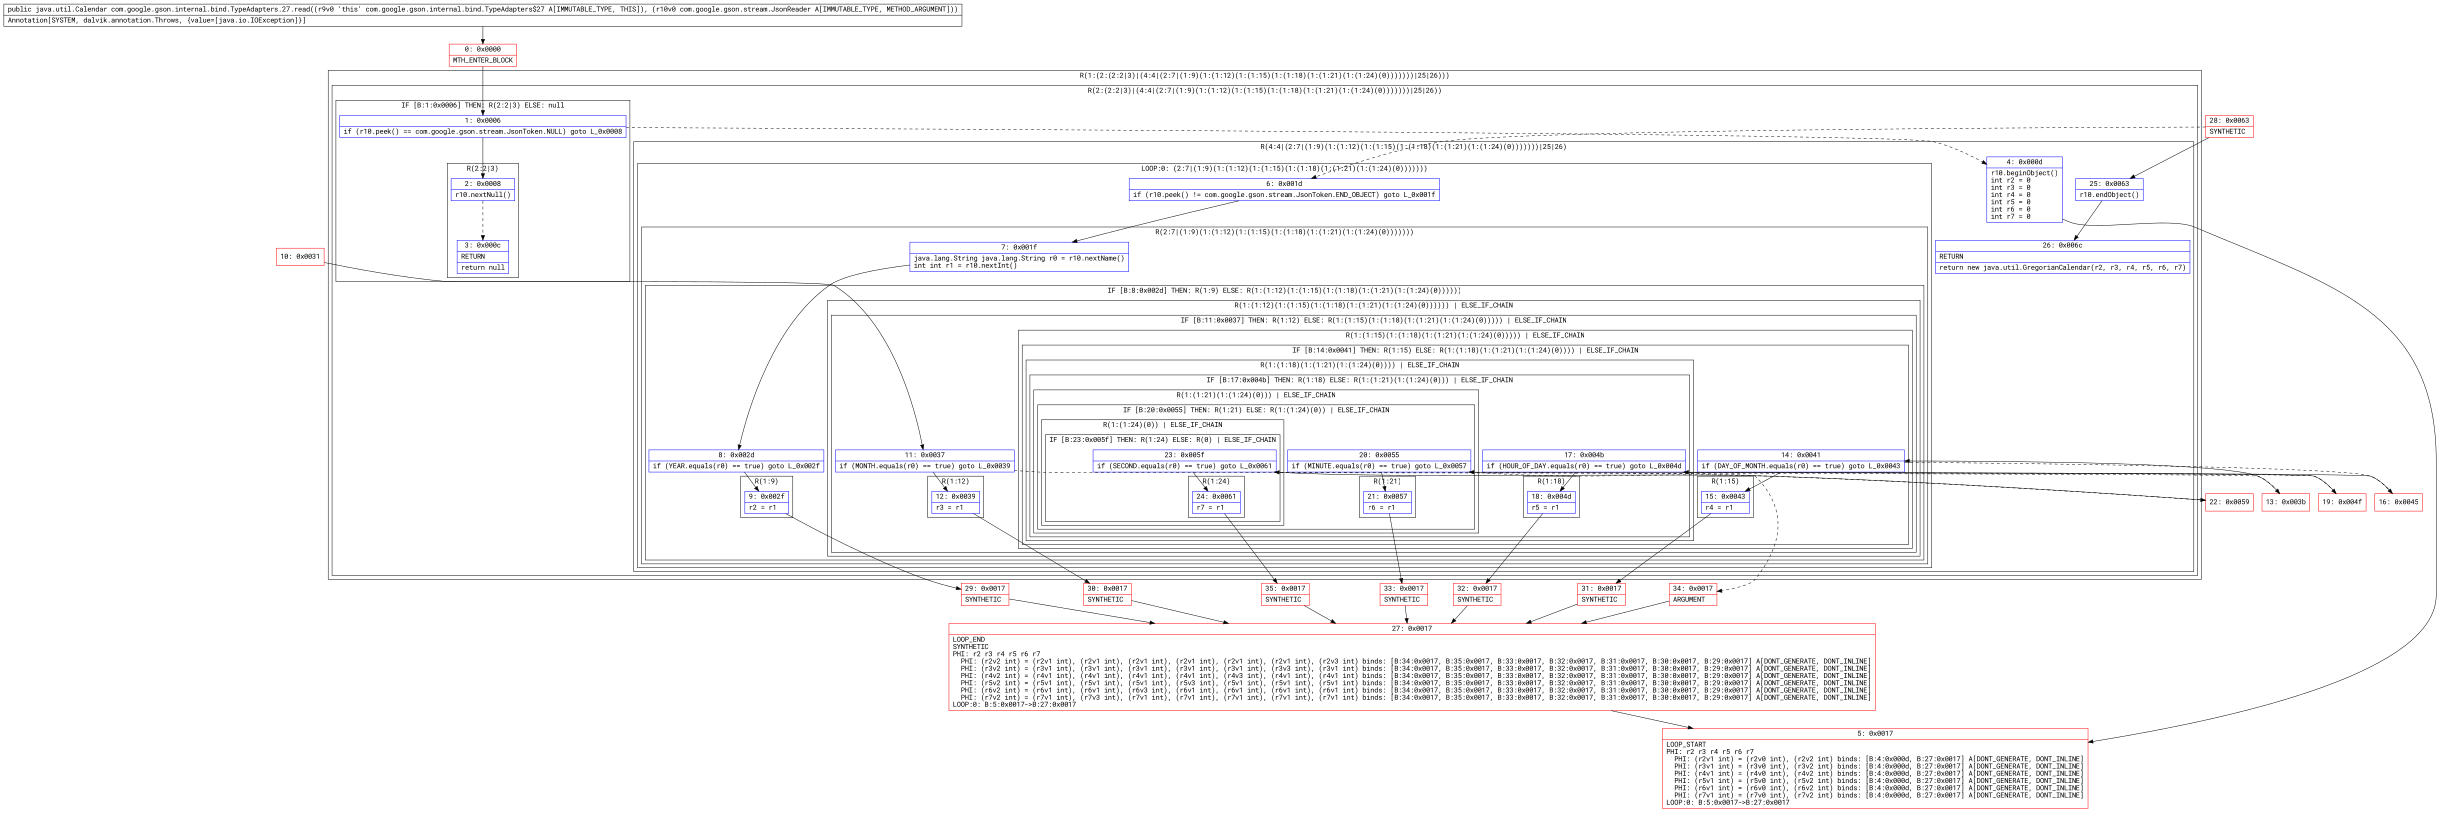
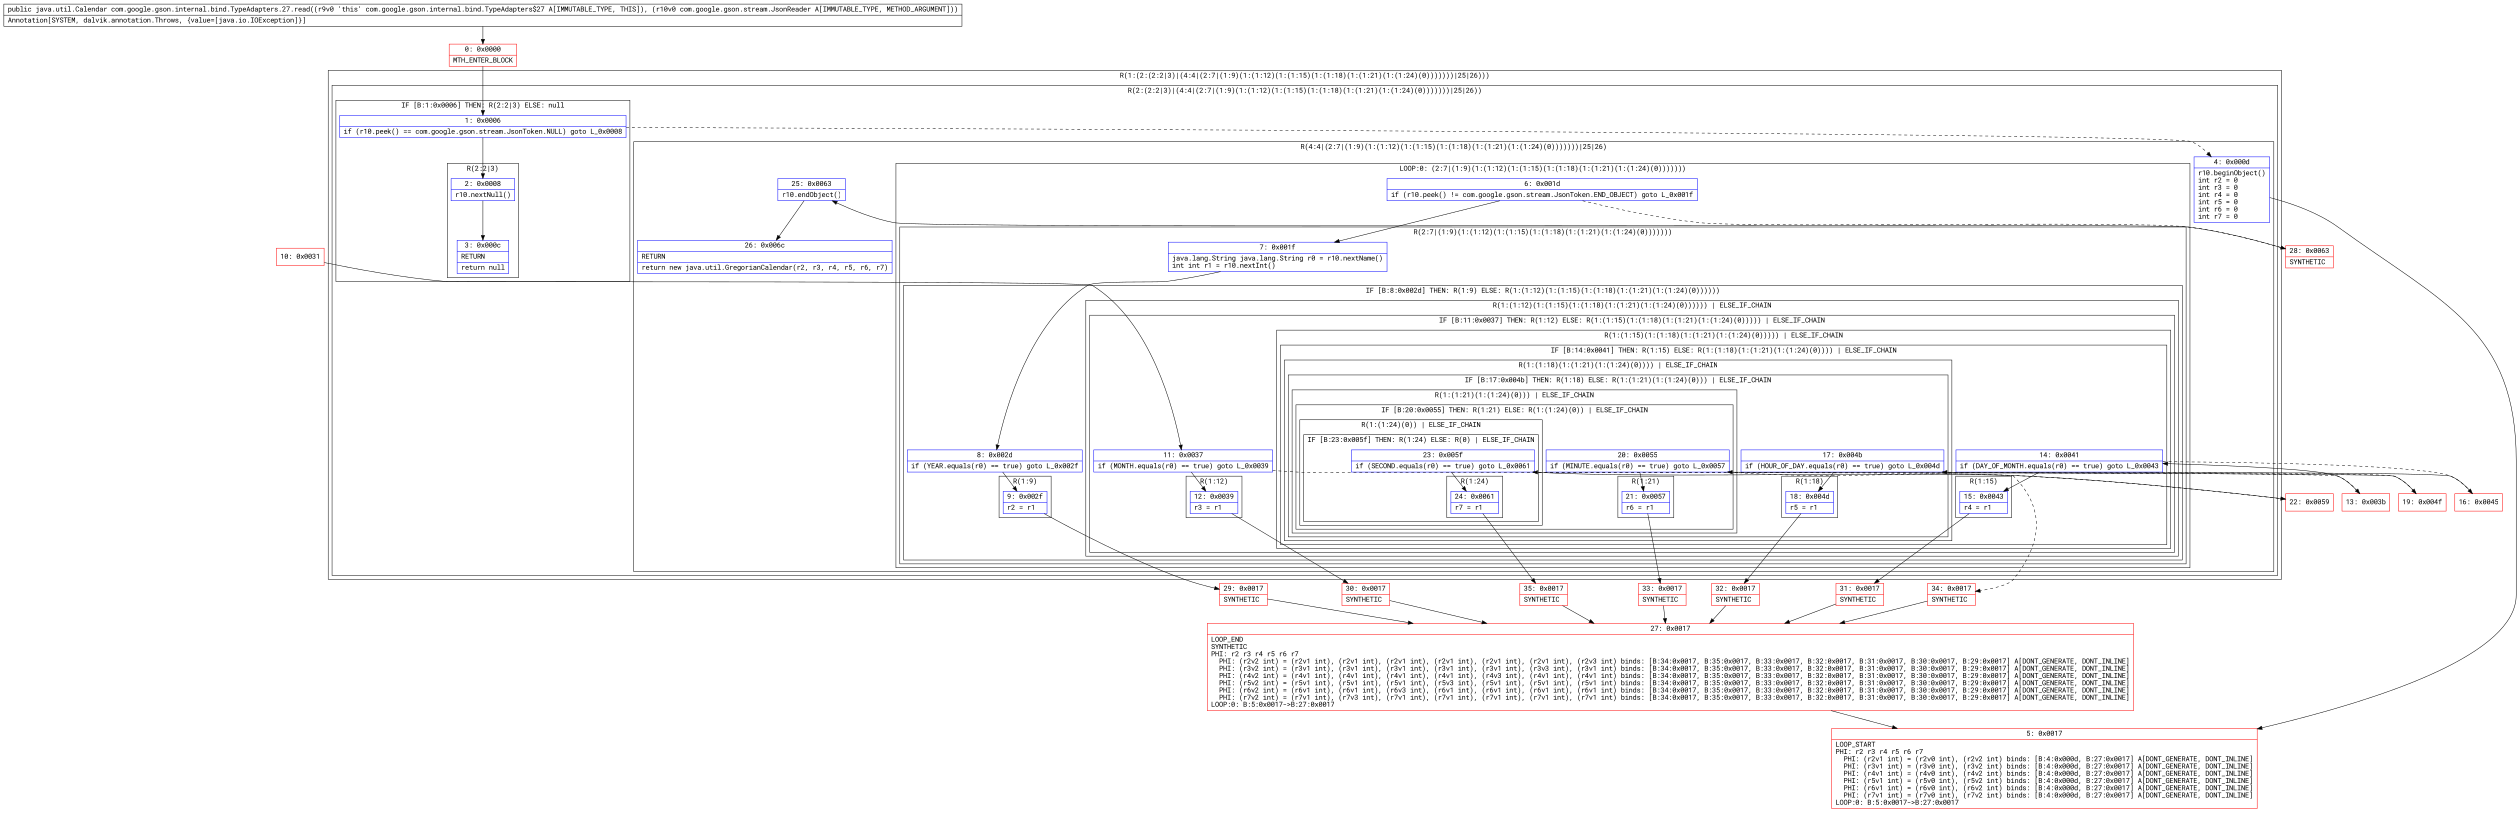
edge "28: 0x0063" -> "6: 0x001d": reversed
edge "2: 0x0008" -> "3: 0x000c": style dashed -> solid
node "34: 0x0017": text "ARGUMENT" -> "SYNTHETIC"
